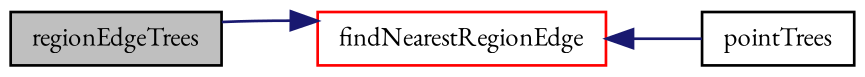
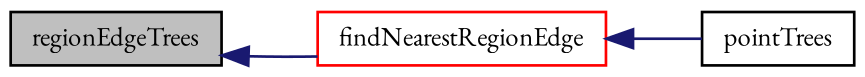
edge "regionEdgeTrees" -> "findNearestRegionEdge": reversed
